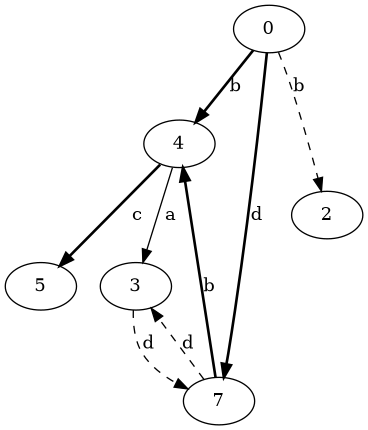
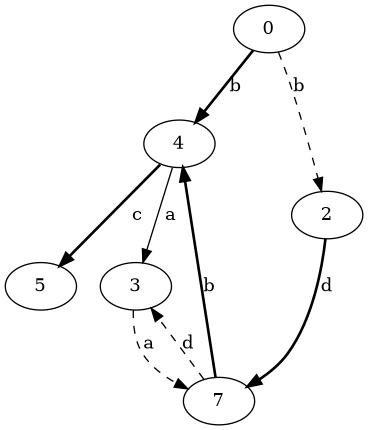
edge "0" -> "7": now "2" -> "7"
edge "3" -> "7": label "d" -> "a"
